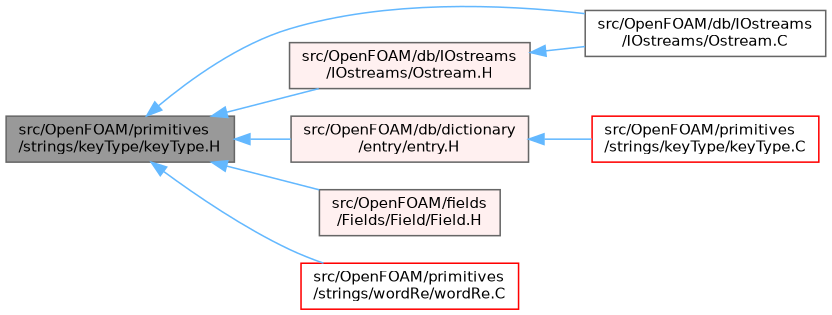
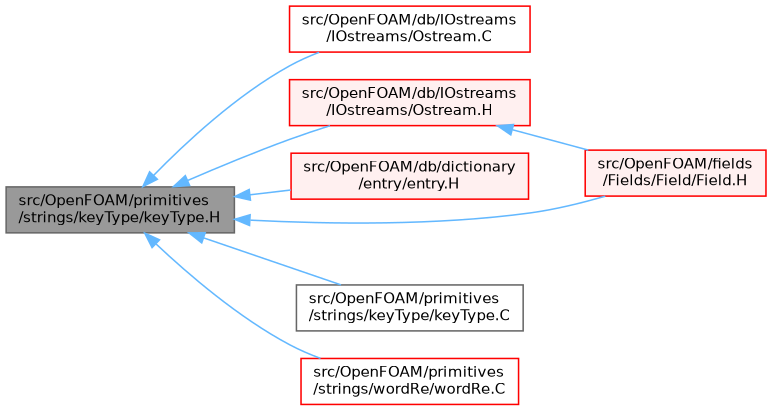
node "src/OpenFOAM/db/IOstreams /IOstreams/Ostream.C": color grey40 -> red
edge "src/OpenFOAM/db/IOstreams /IOstreams/Ostream.C" -> "src/OpenFOAM/db/IOstreams /IOstreams/Ostream.H": now "src/OpenFOAM/fields /Fields/Field/Field.H" -> "src/OpenFOAM/db/IOstreams /IOstreams/Ostream.H"
node "src/OpenFOAM/db/IOstreams /IOstreams/Ostream.H": color grey40 -> red
node "src/OpenFOAM/db/dictionary /entry/entry.H": color grey40 -> red
edge "src/OpenFOAM/primitives /strings/keyType/keyType.C" -> "src/OpenFOAM/db/dictionary /entry/entry.H": now "src/OpenFOAM/primitives /strings/keyType/keyType.C" -> "src/OpenFOAM/primitives /strings/keyType/keyType.H"
node "src/OpenFOAM/primitives /strings/keyType/keyType.C": color red -> grey40
node "src/OpenFOAM/fields /Fields/Field/Field.H": color grey40 -> red
